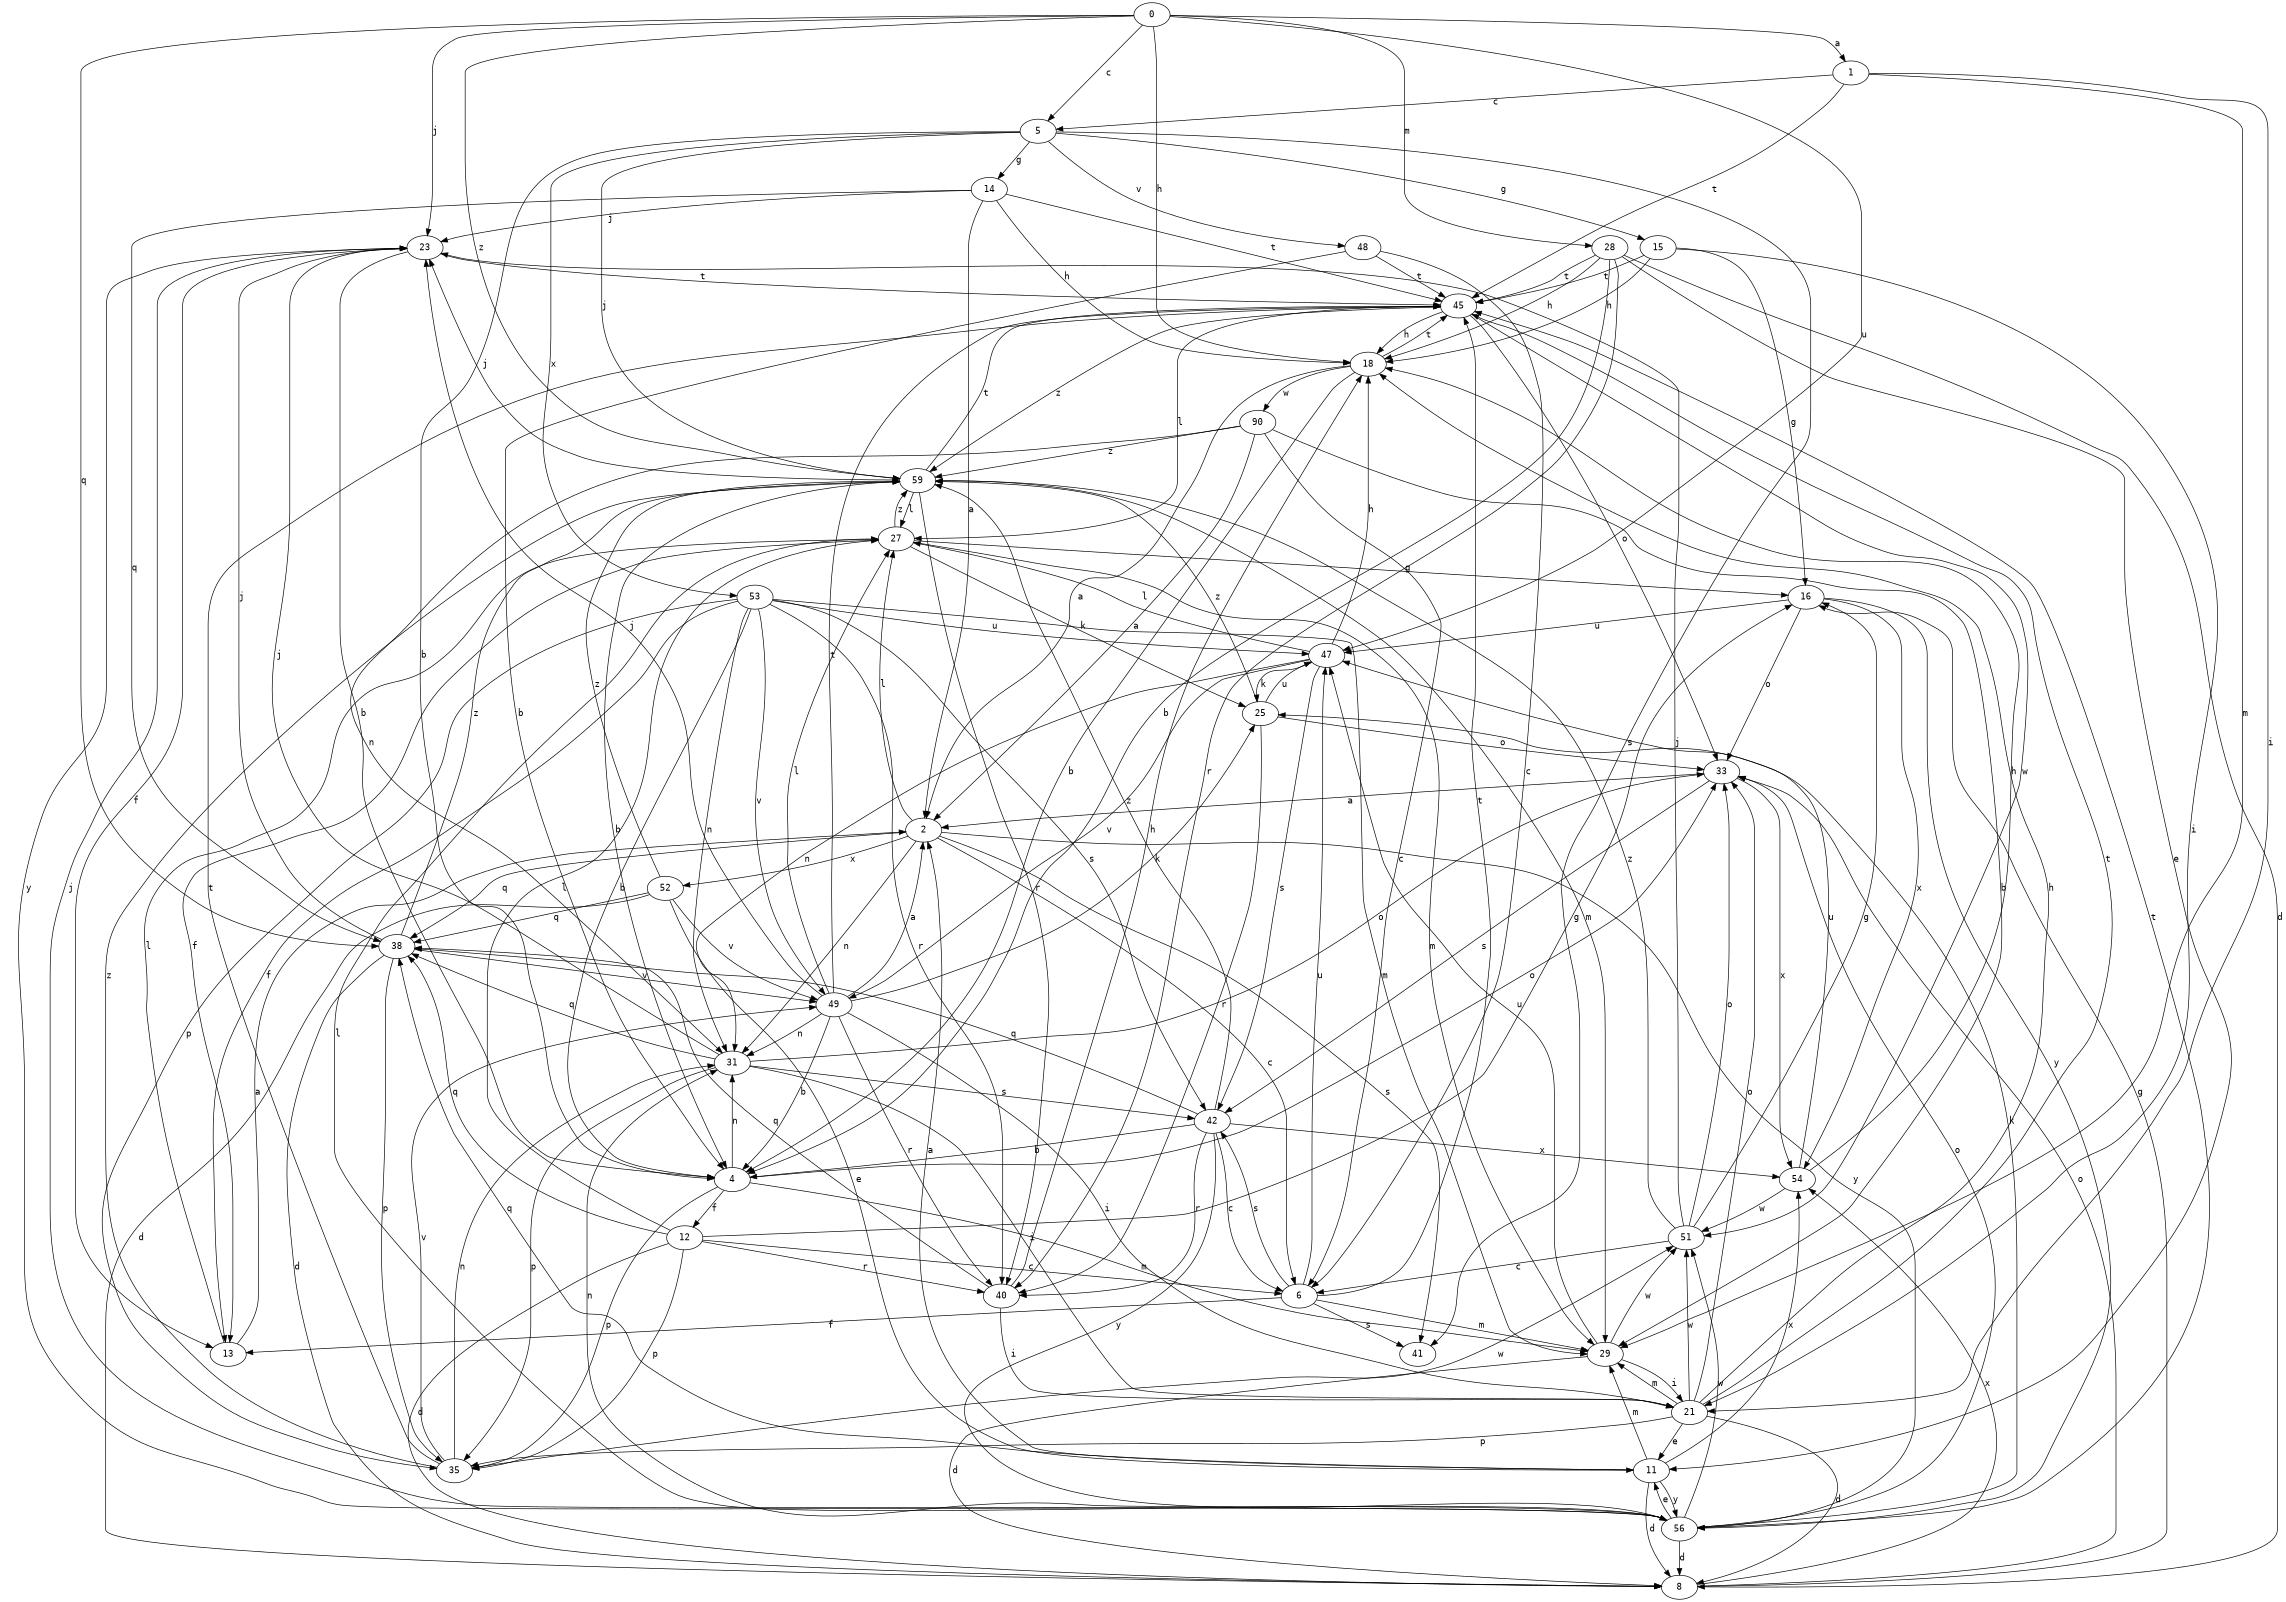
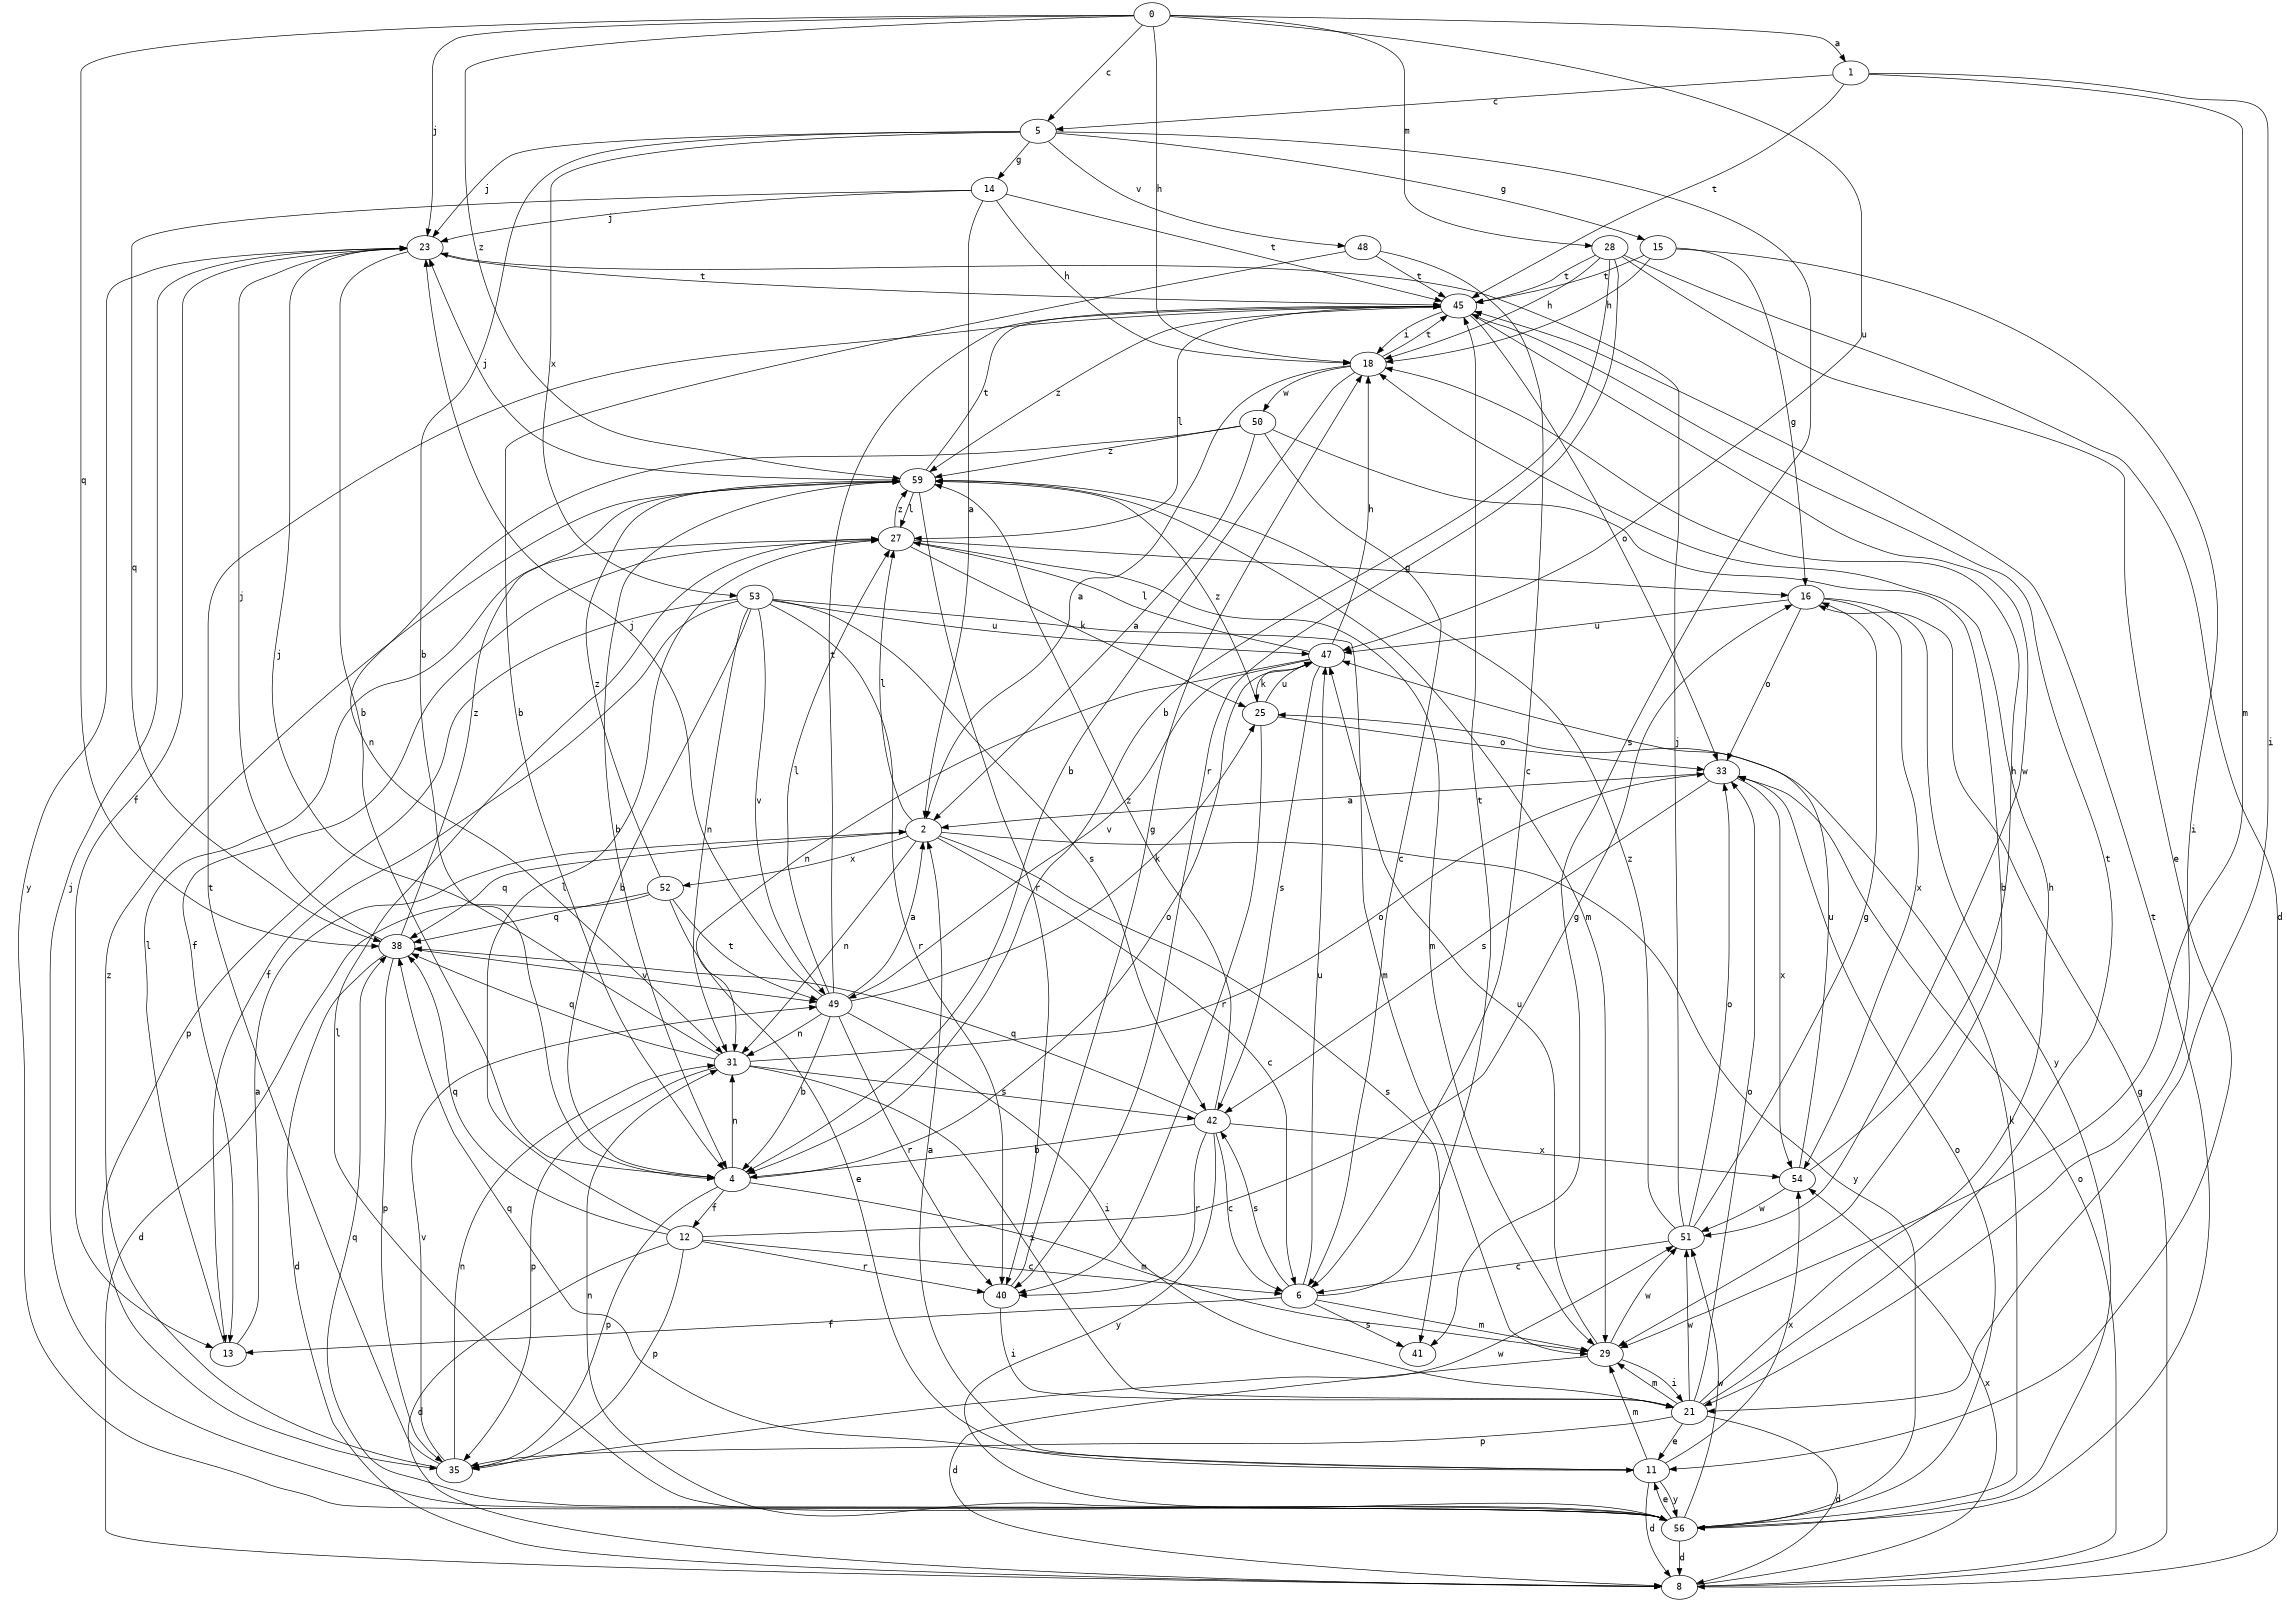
edge "5" -> "59": now "5" -> "23"
edge "45" -> "18": label "h" -> "i"
node "90": label "90" -> "50"
edge "40" -> "18": label "h" -> "g"
edge "52" -> "49": label "v" -> "t"
edge "40" -> "38": now "56" -> "38"
edge "4" -> "33": now "4" -> "47"
